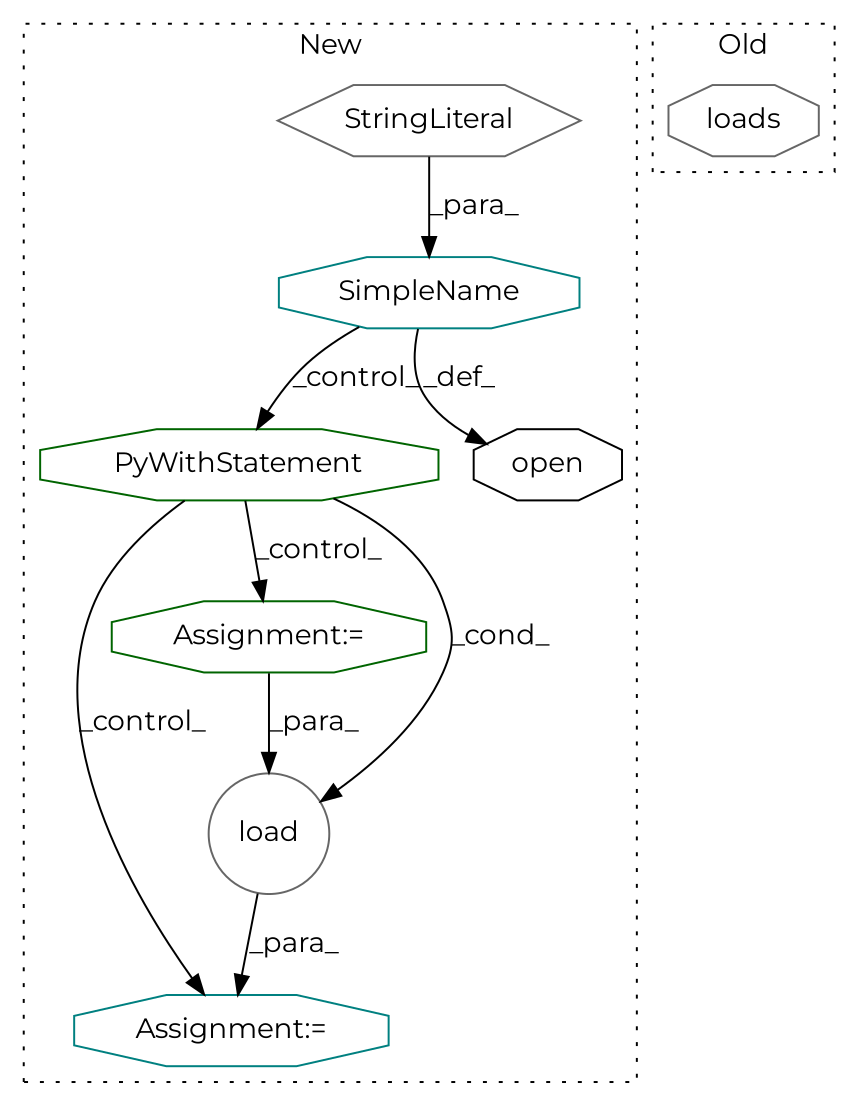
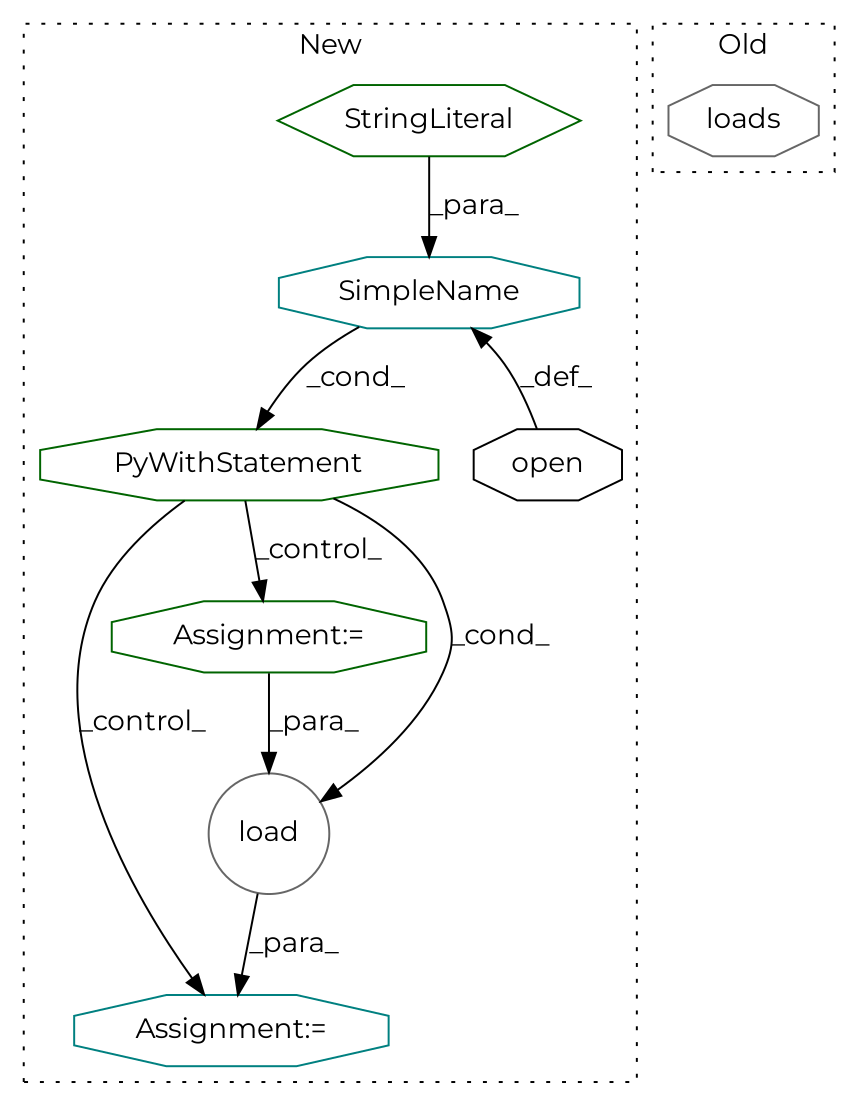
node "StringLiteral": color gray40 -> darkgreen
edge "SimpleName" -> "PyWithStatement": label "_control_" -> "_cond_"
edge "SimpleName" -> "open": reversed
